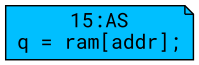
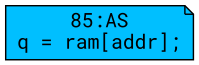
node "15:AS q = ram[addr];": label "15:AS q = ram[addr];" -> "85:AS q = ram[addr];"
